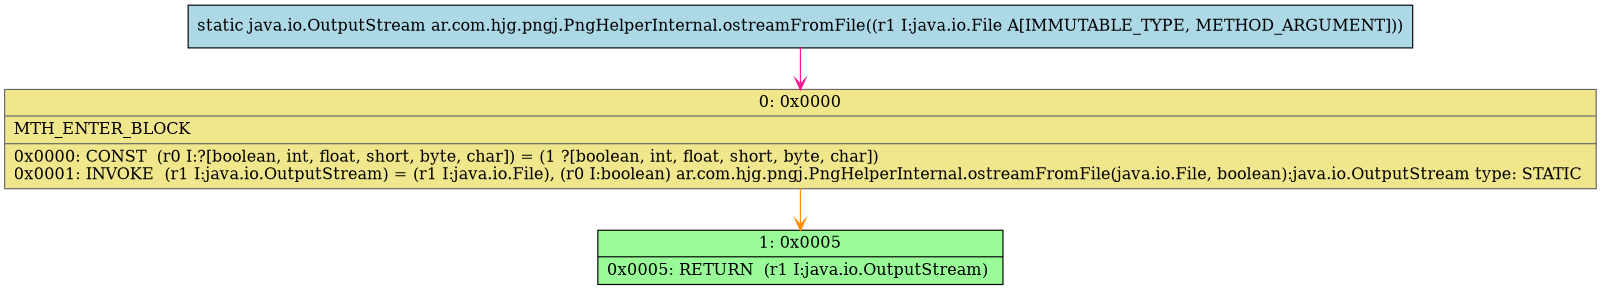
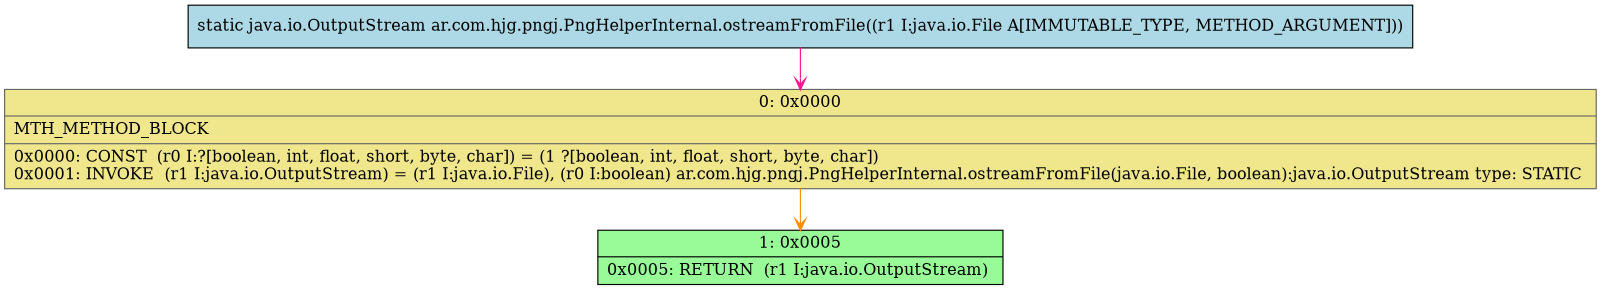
node "0: 0x0000": text "MTH_ENTER_BLOCK" -> "MTH_METHOD_BLOCK"
